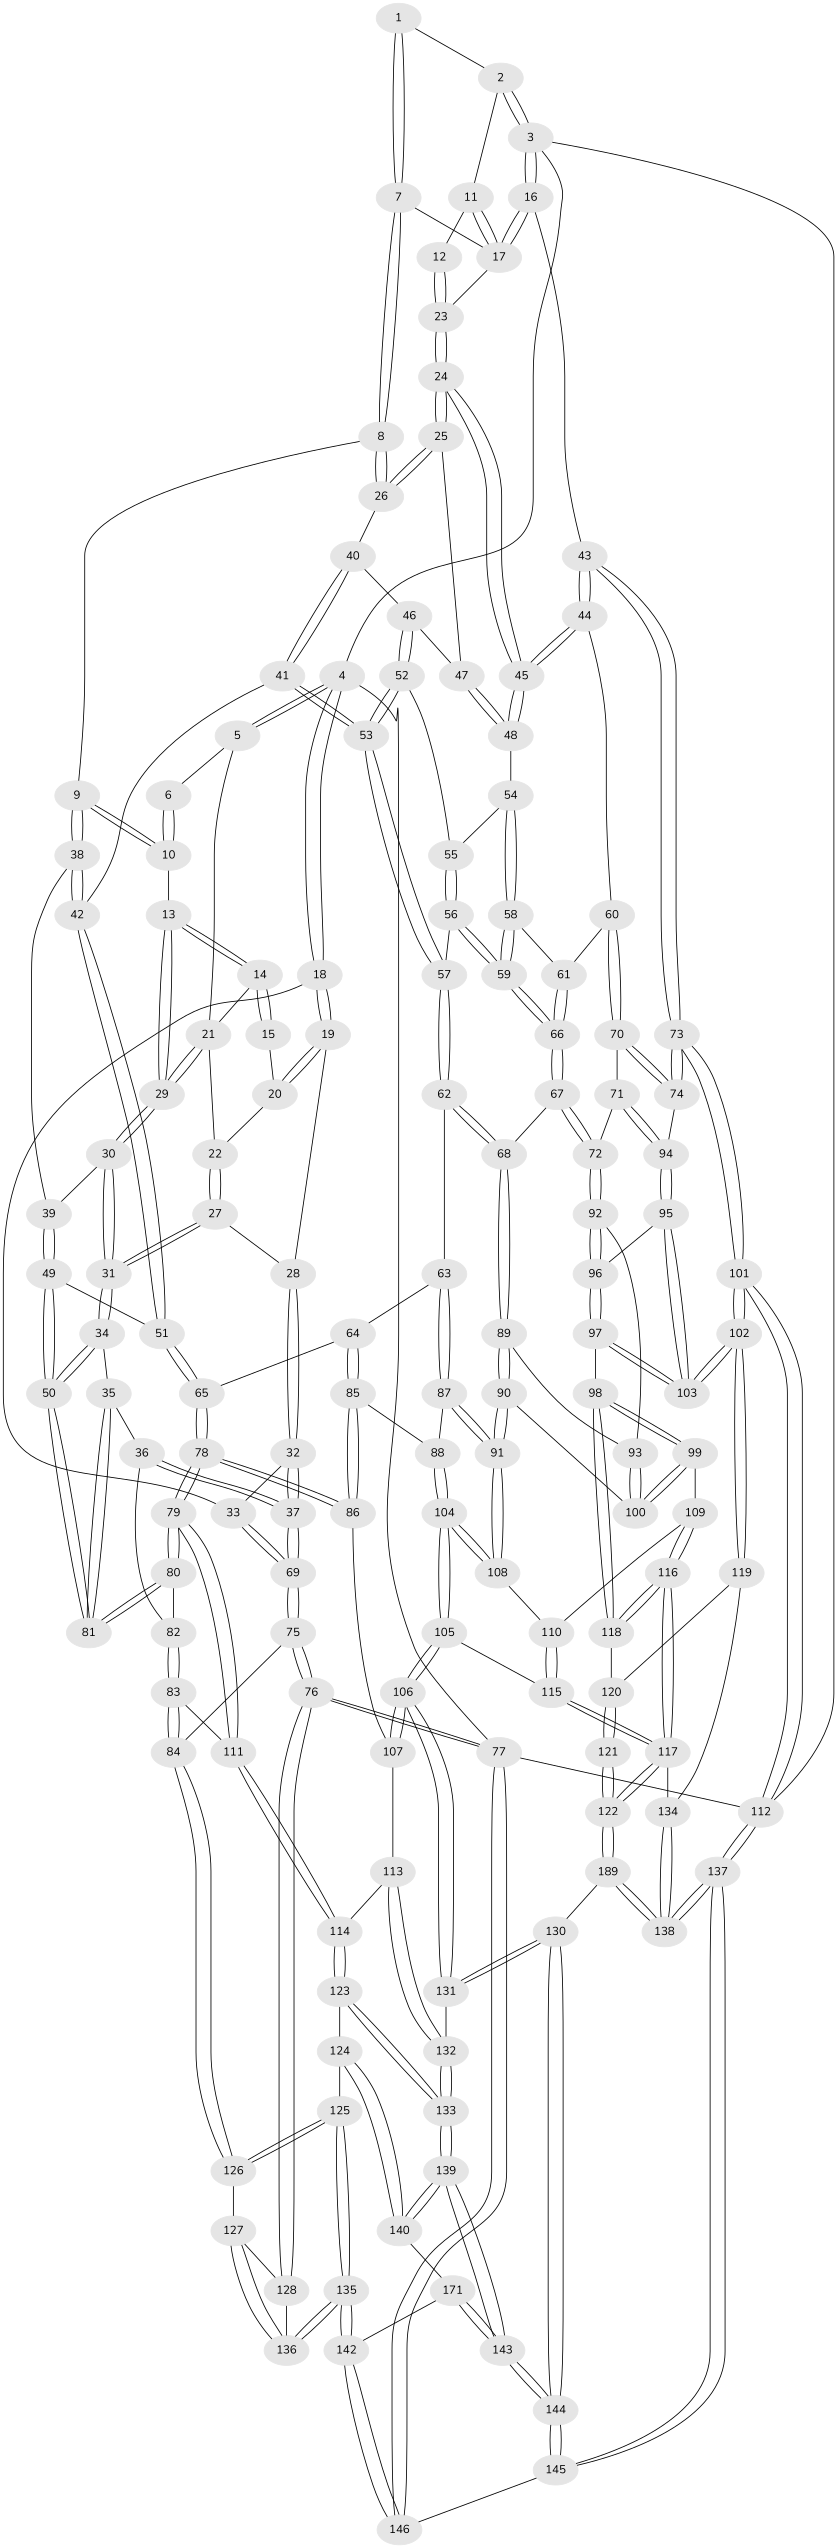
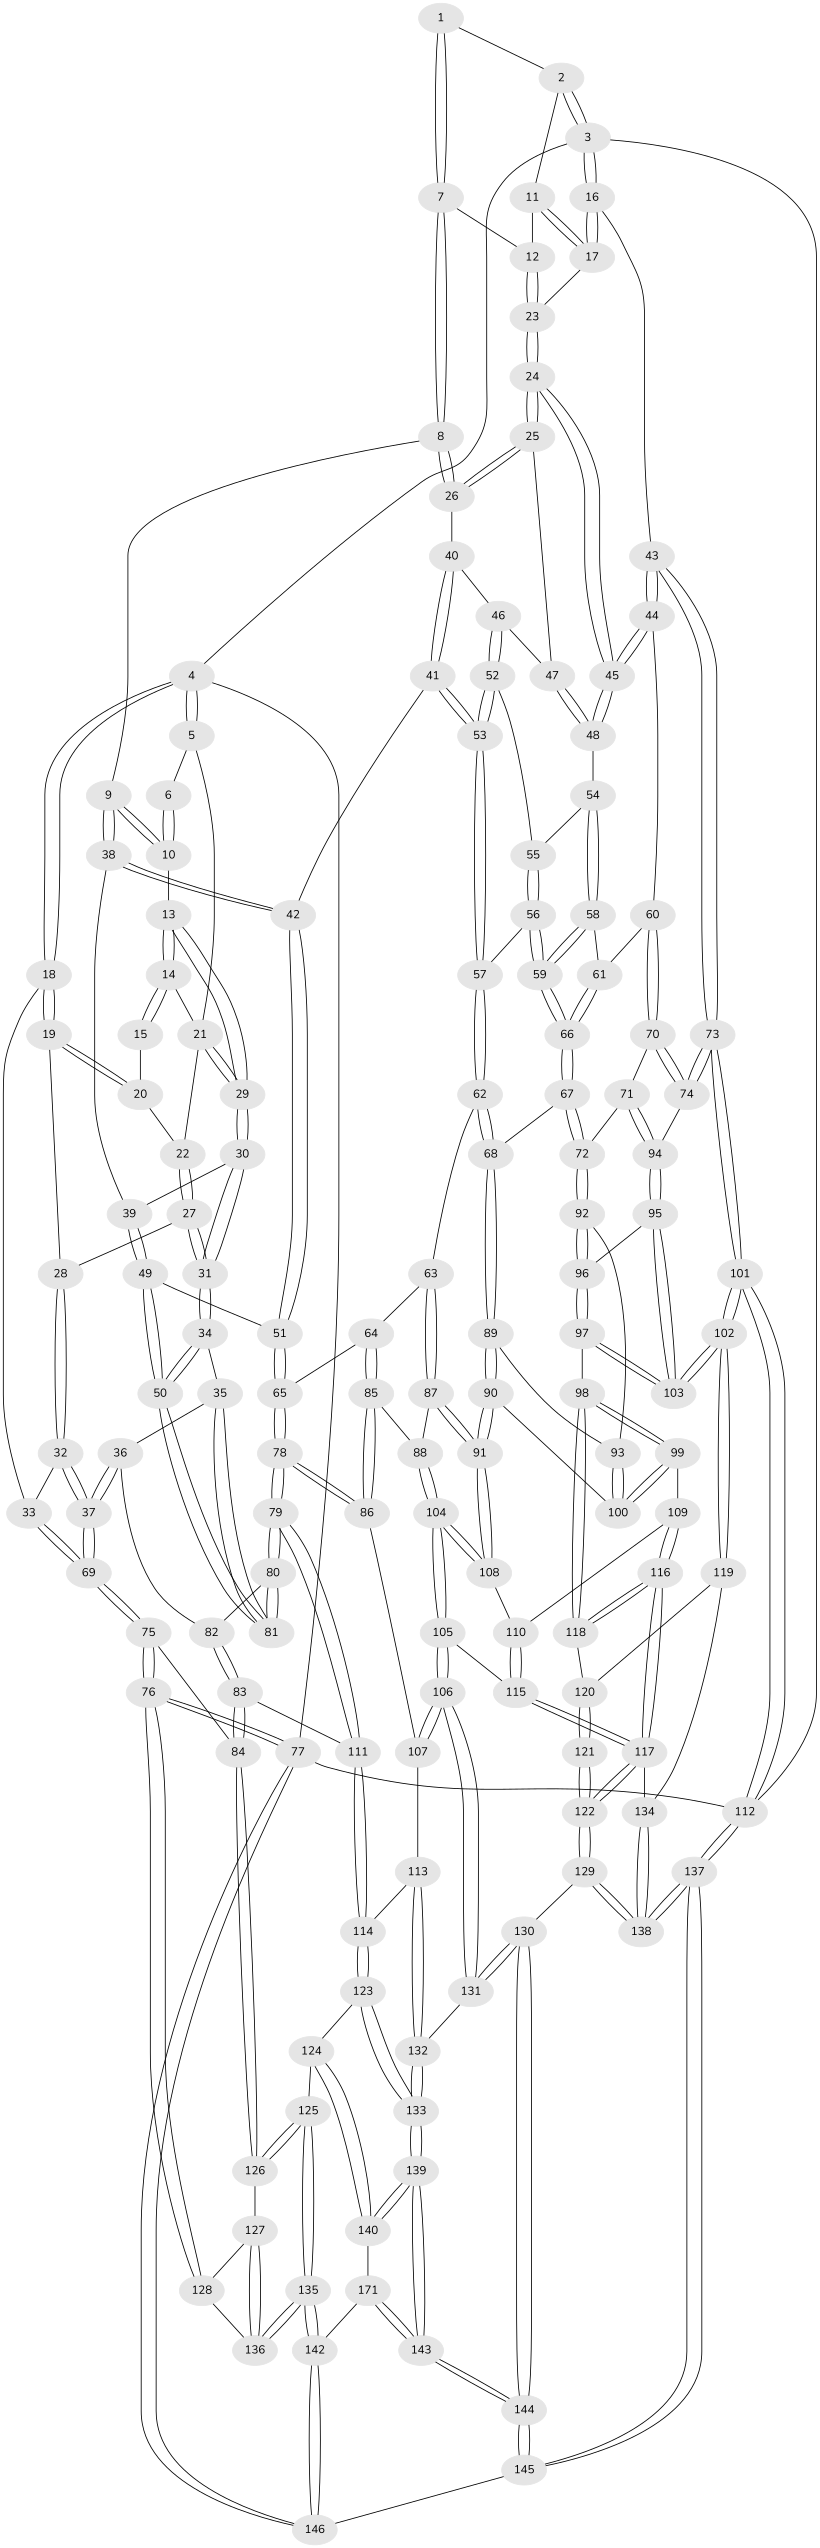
edge "7" -- "17": now "7" -- "12"
node "189": label "189" -> "129"
